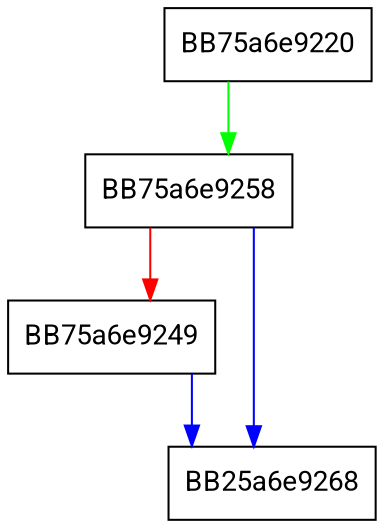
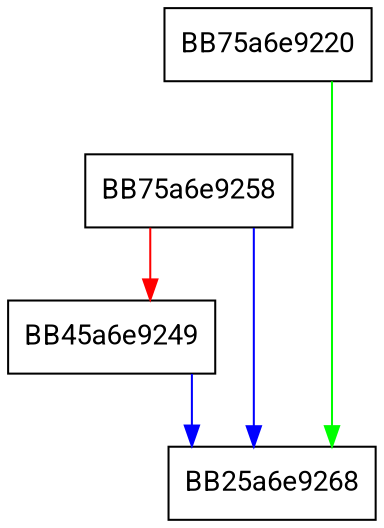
edge "BB75a6e9220" -> "BB75a6e9258": now "BB75a6e9220" -> "BB25a6e9268"
node "BB75a6e9249": label "BB75a6e9249" -> "BB45a6e9249"
